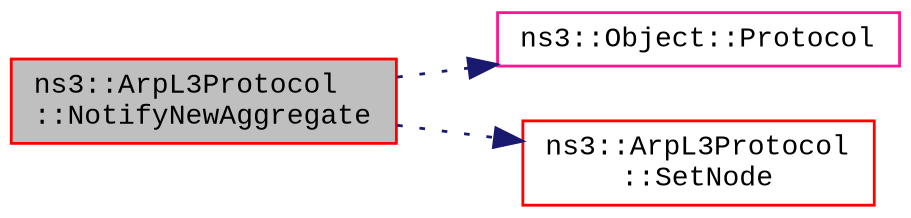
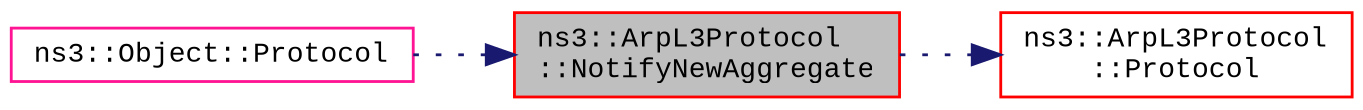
edge "ns3::ArpL3Protocol ::NotifyNewAggregate" -> "ns3::Object::Protocol": reversed
node "ns3::ArpL3Protocol ::SetNode": label "ns3::ArpL3Protocol ::SetNode" -> "ns3::ArpL3Protocol ::Protocol"
